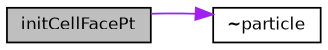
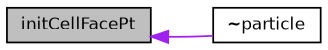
edge "initCellFacePt" -> "~particle": reversed
